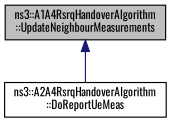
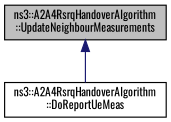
node "ns3::A1A4RsrqHandoverAlgorithm ::UpdateNeighbourMeasurements": label "ns3::A1A4RsrqHandoverAlgorithm ::UpdateNeighbourMeasurements" -> "ns3::A2A4RsrqHandoverAlgorithm ::UpdateNeighbourMeasurements"
